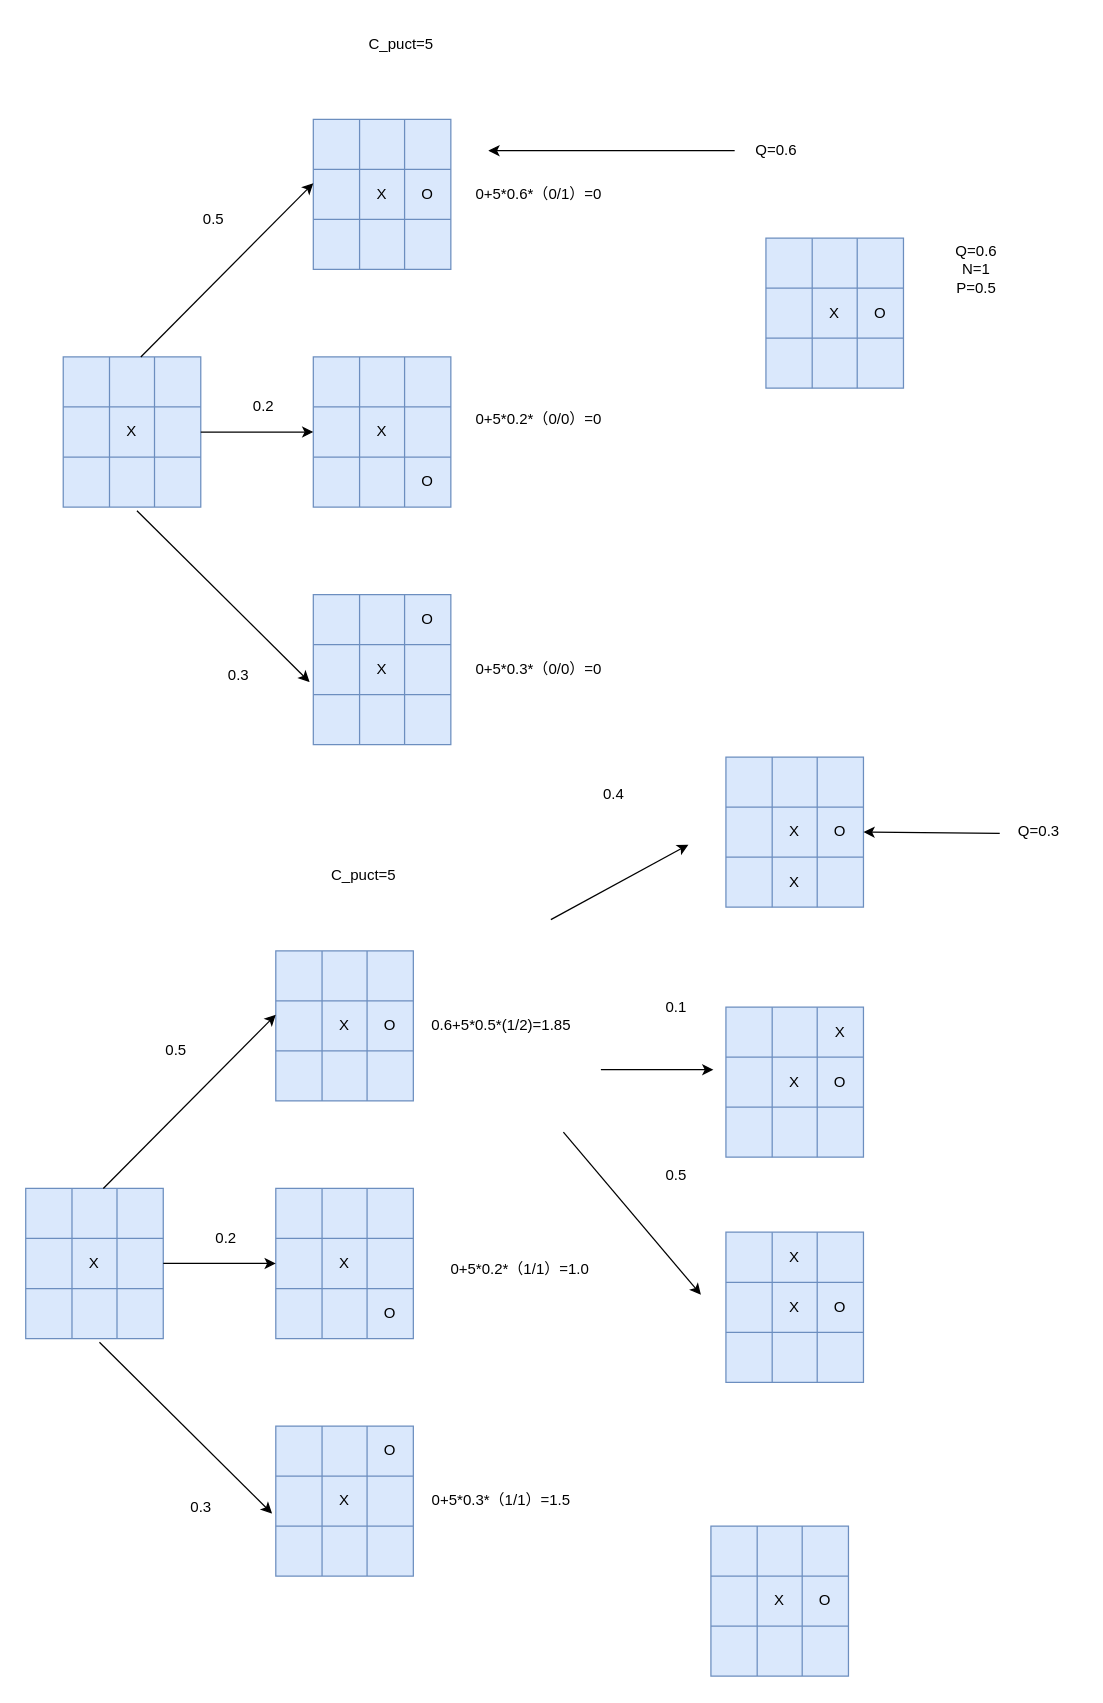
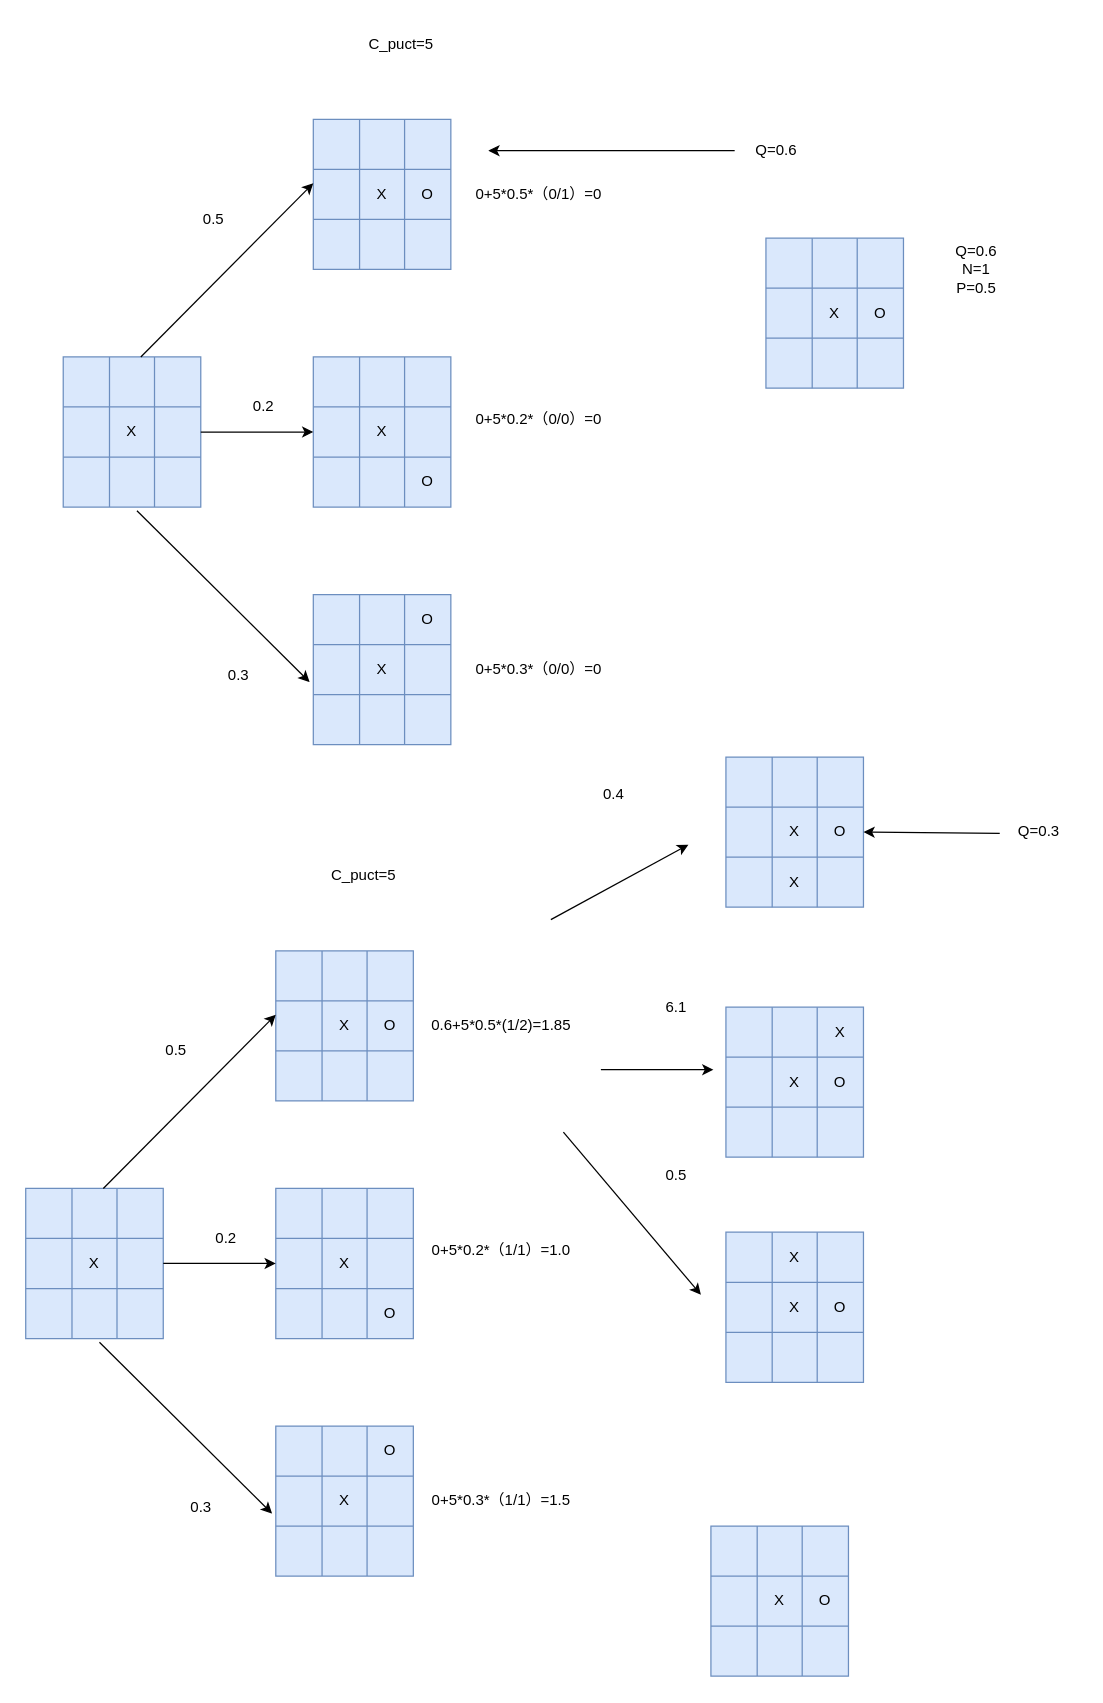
node "0+5*0.6*（0/1）=0": label "0+5*0.6*（0/1）=0" -> "0+5*0.5*（0/1）=0"
node "0.1": label "0.1" -> "6.1"
node "0+5*0.2*（1/1）=1.0": moved (519, 1269) -> (501, 1251)
